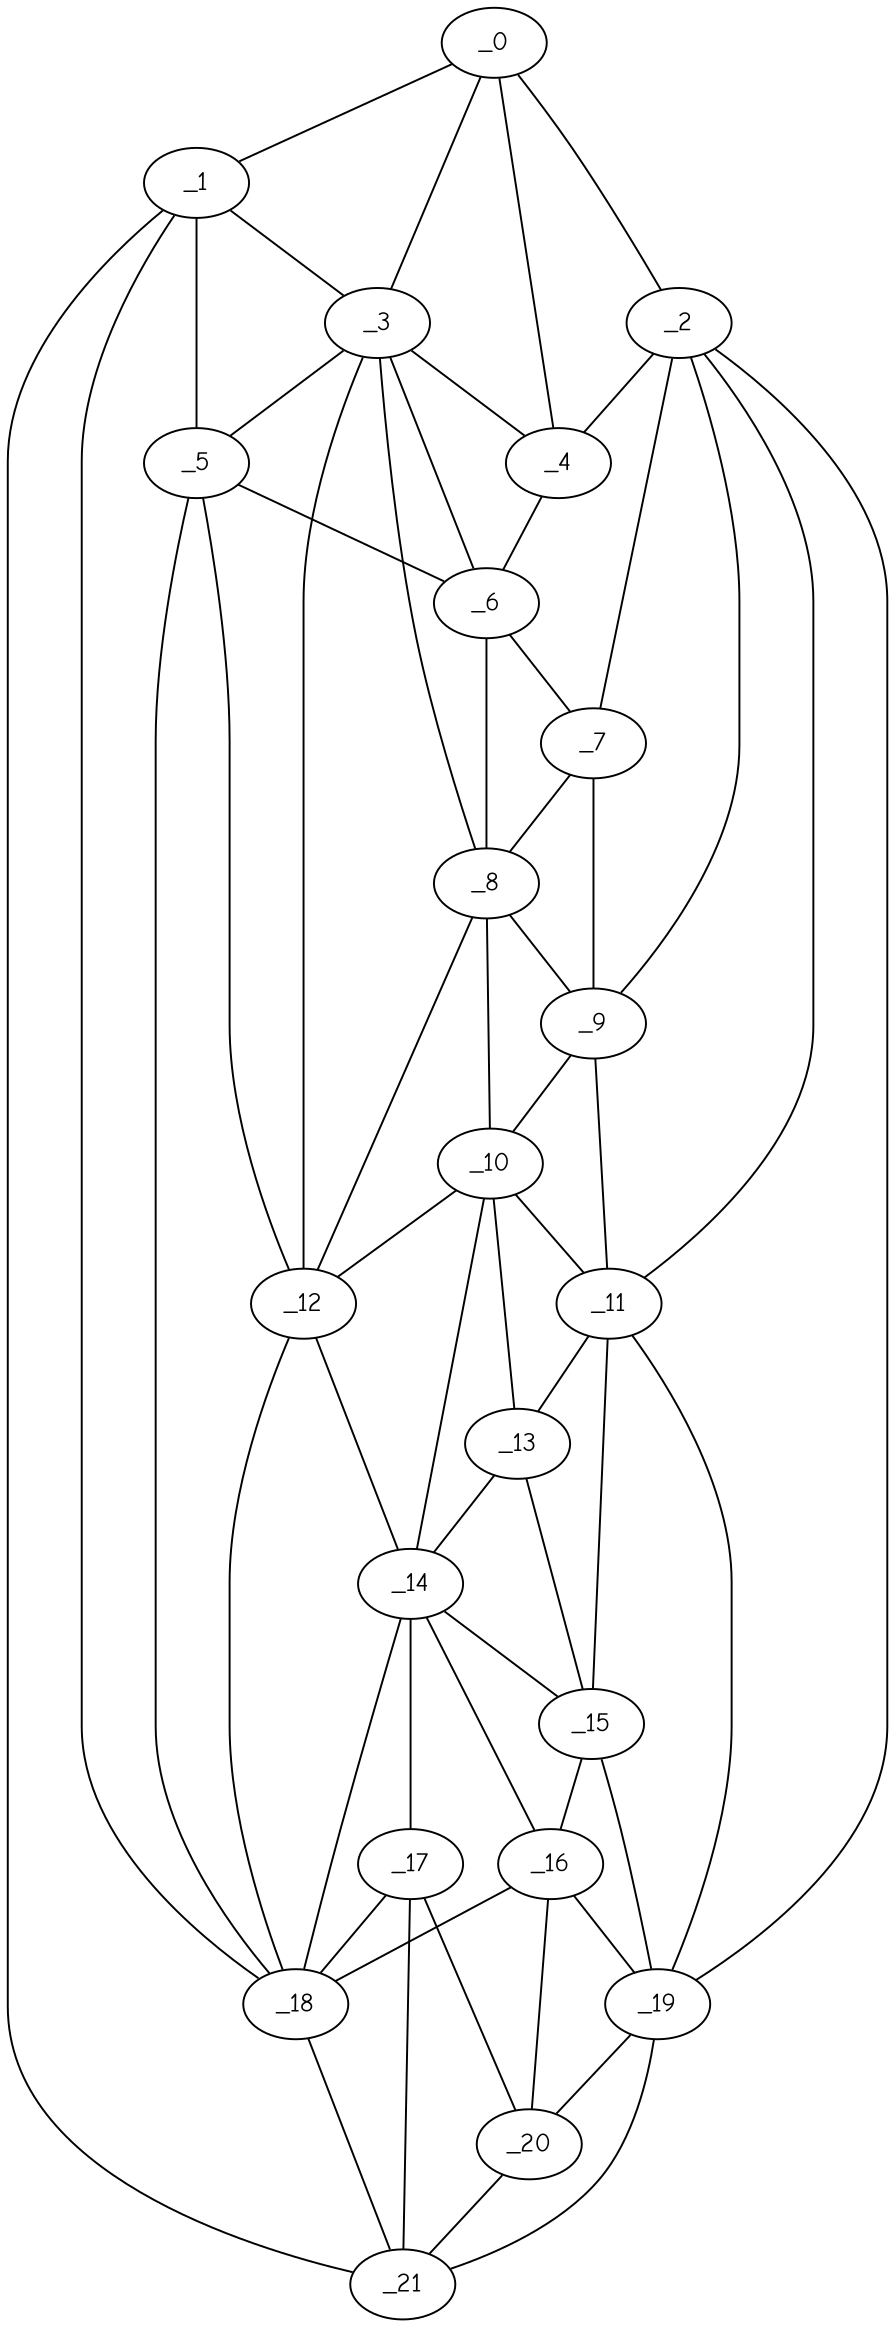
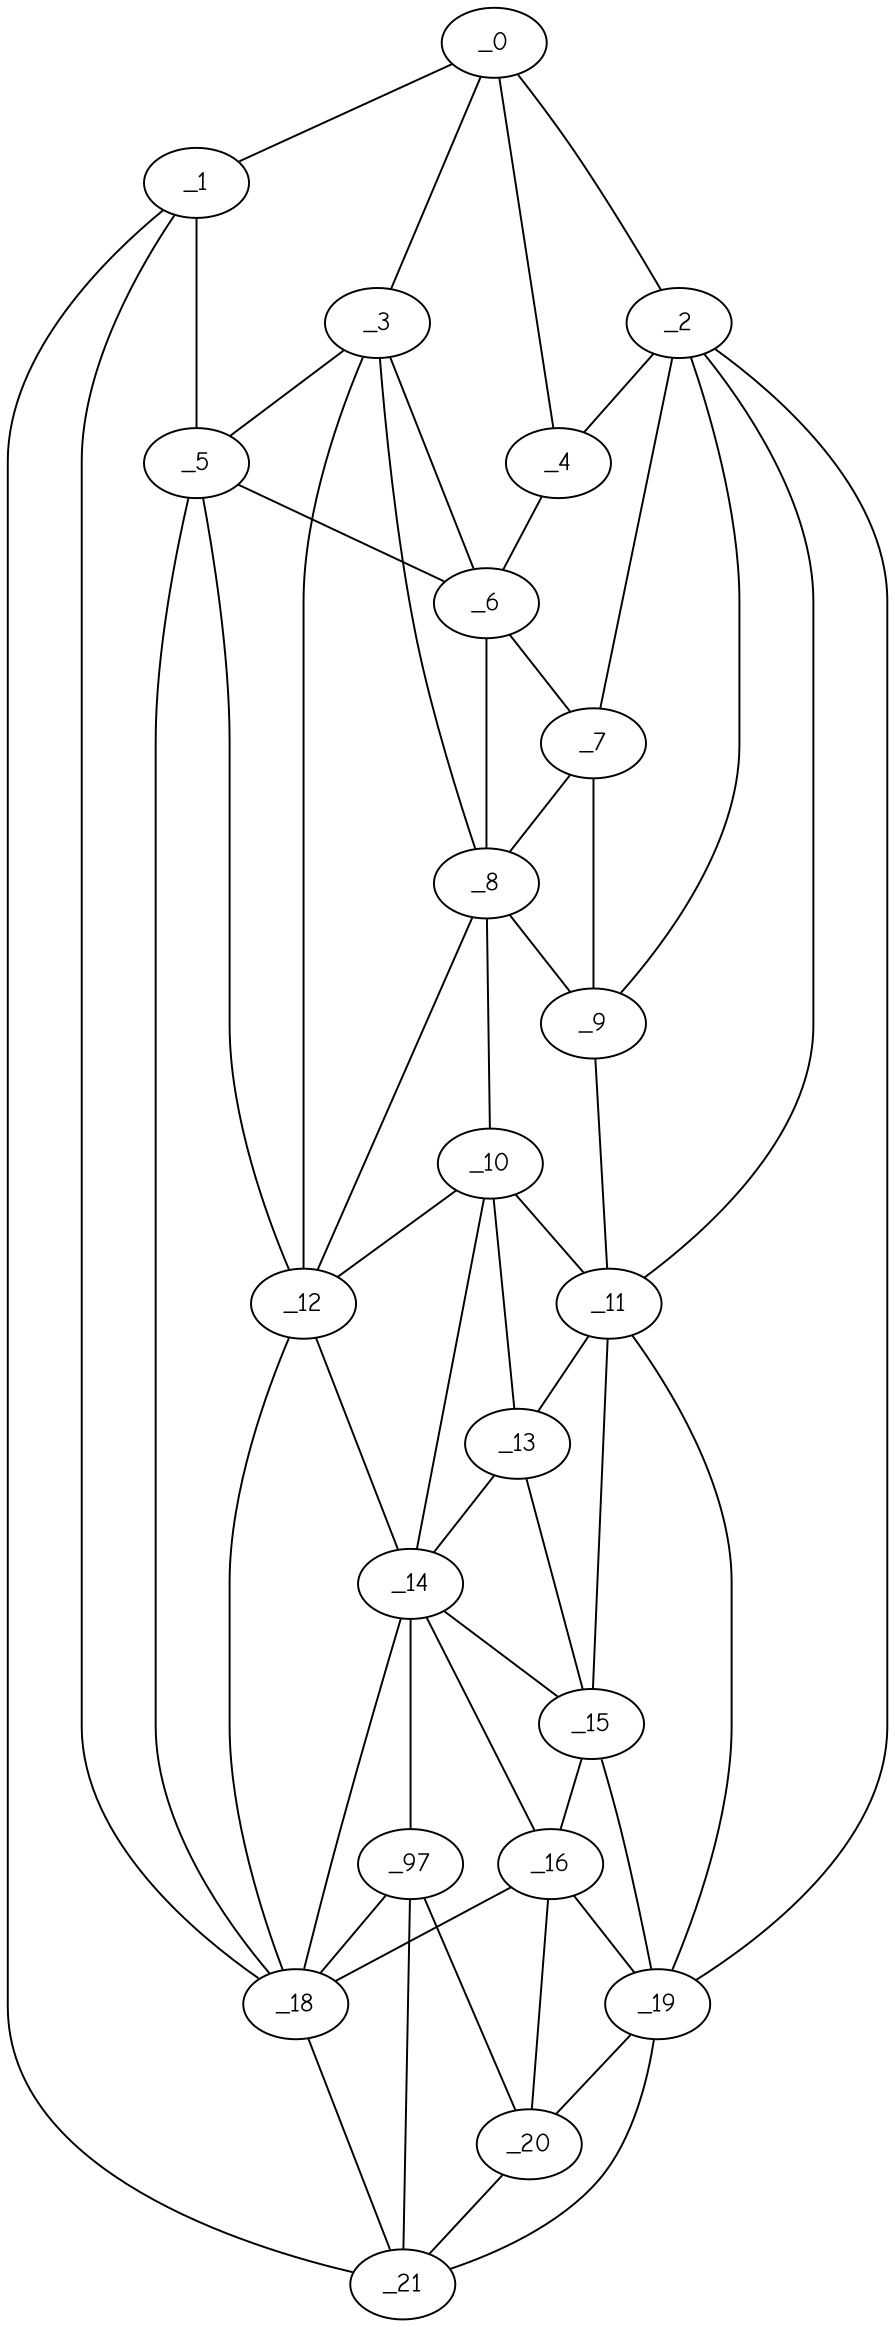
edge "_1" -- "_3": removed
edge "_3" -- "_4": removed
edge "_9" -- "_10": removed
node "_17": label "_17" -> "_97"
